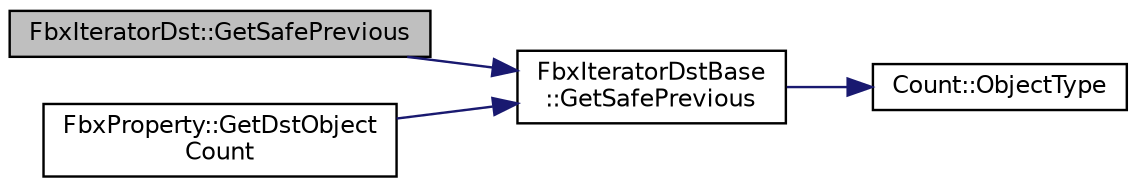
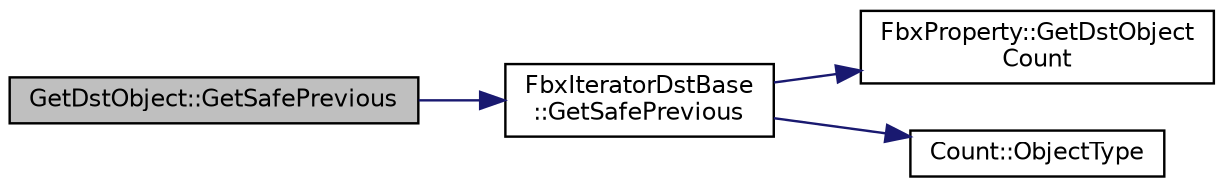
node "FbxIteratorDst::GetSafePrevious": label "FbxIteratorDst::GetSafePrevious" -> "GetDstObject::GetSafePrevious"
edge "FbxProperty::GetDstObject Count" -> "FbxIteratorDstBase ::GetSafePrevious": reversed
